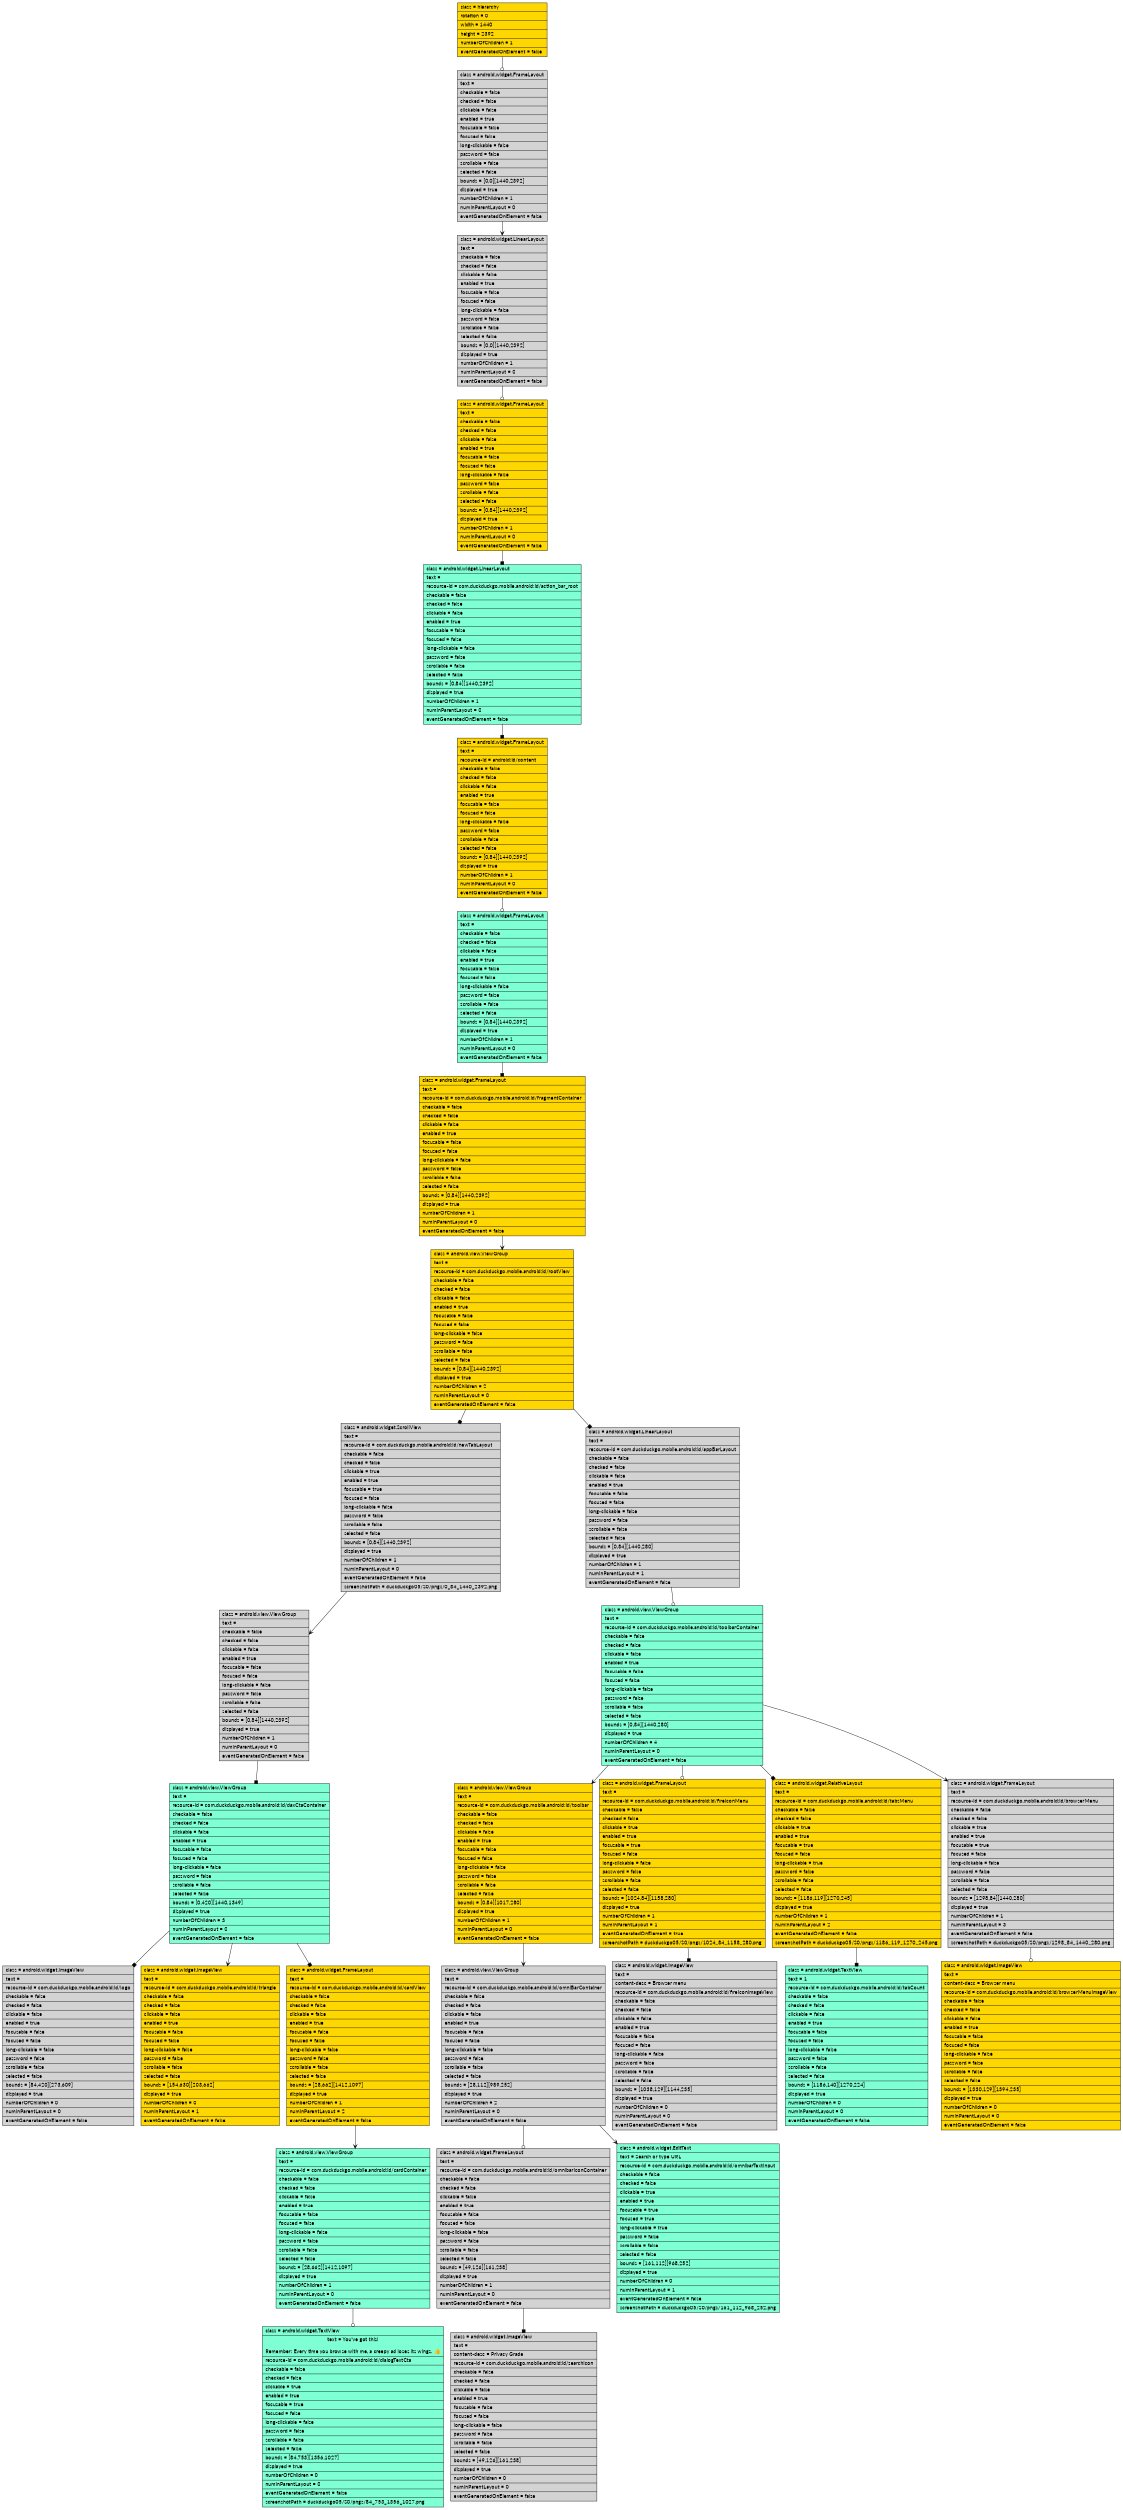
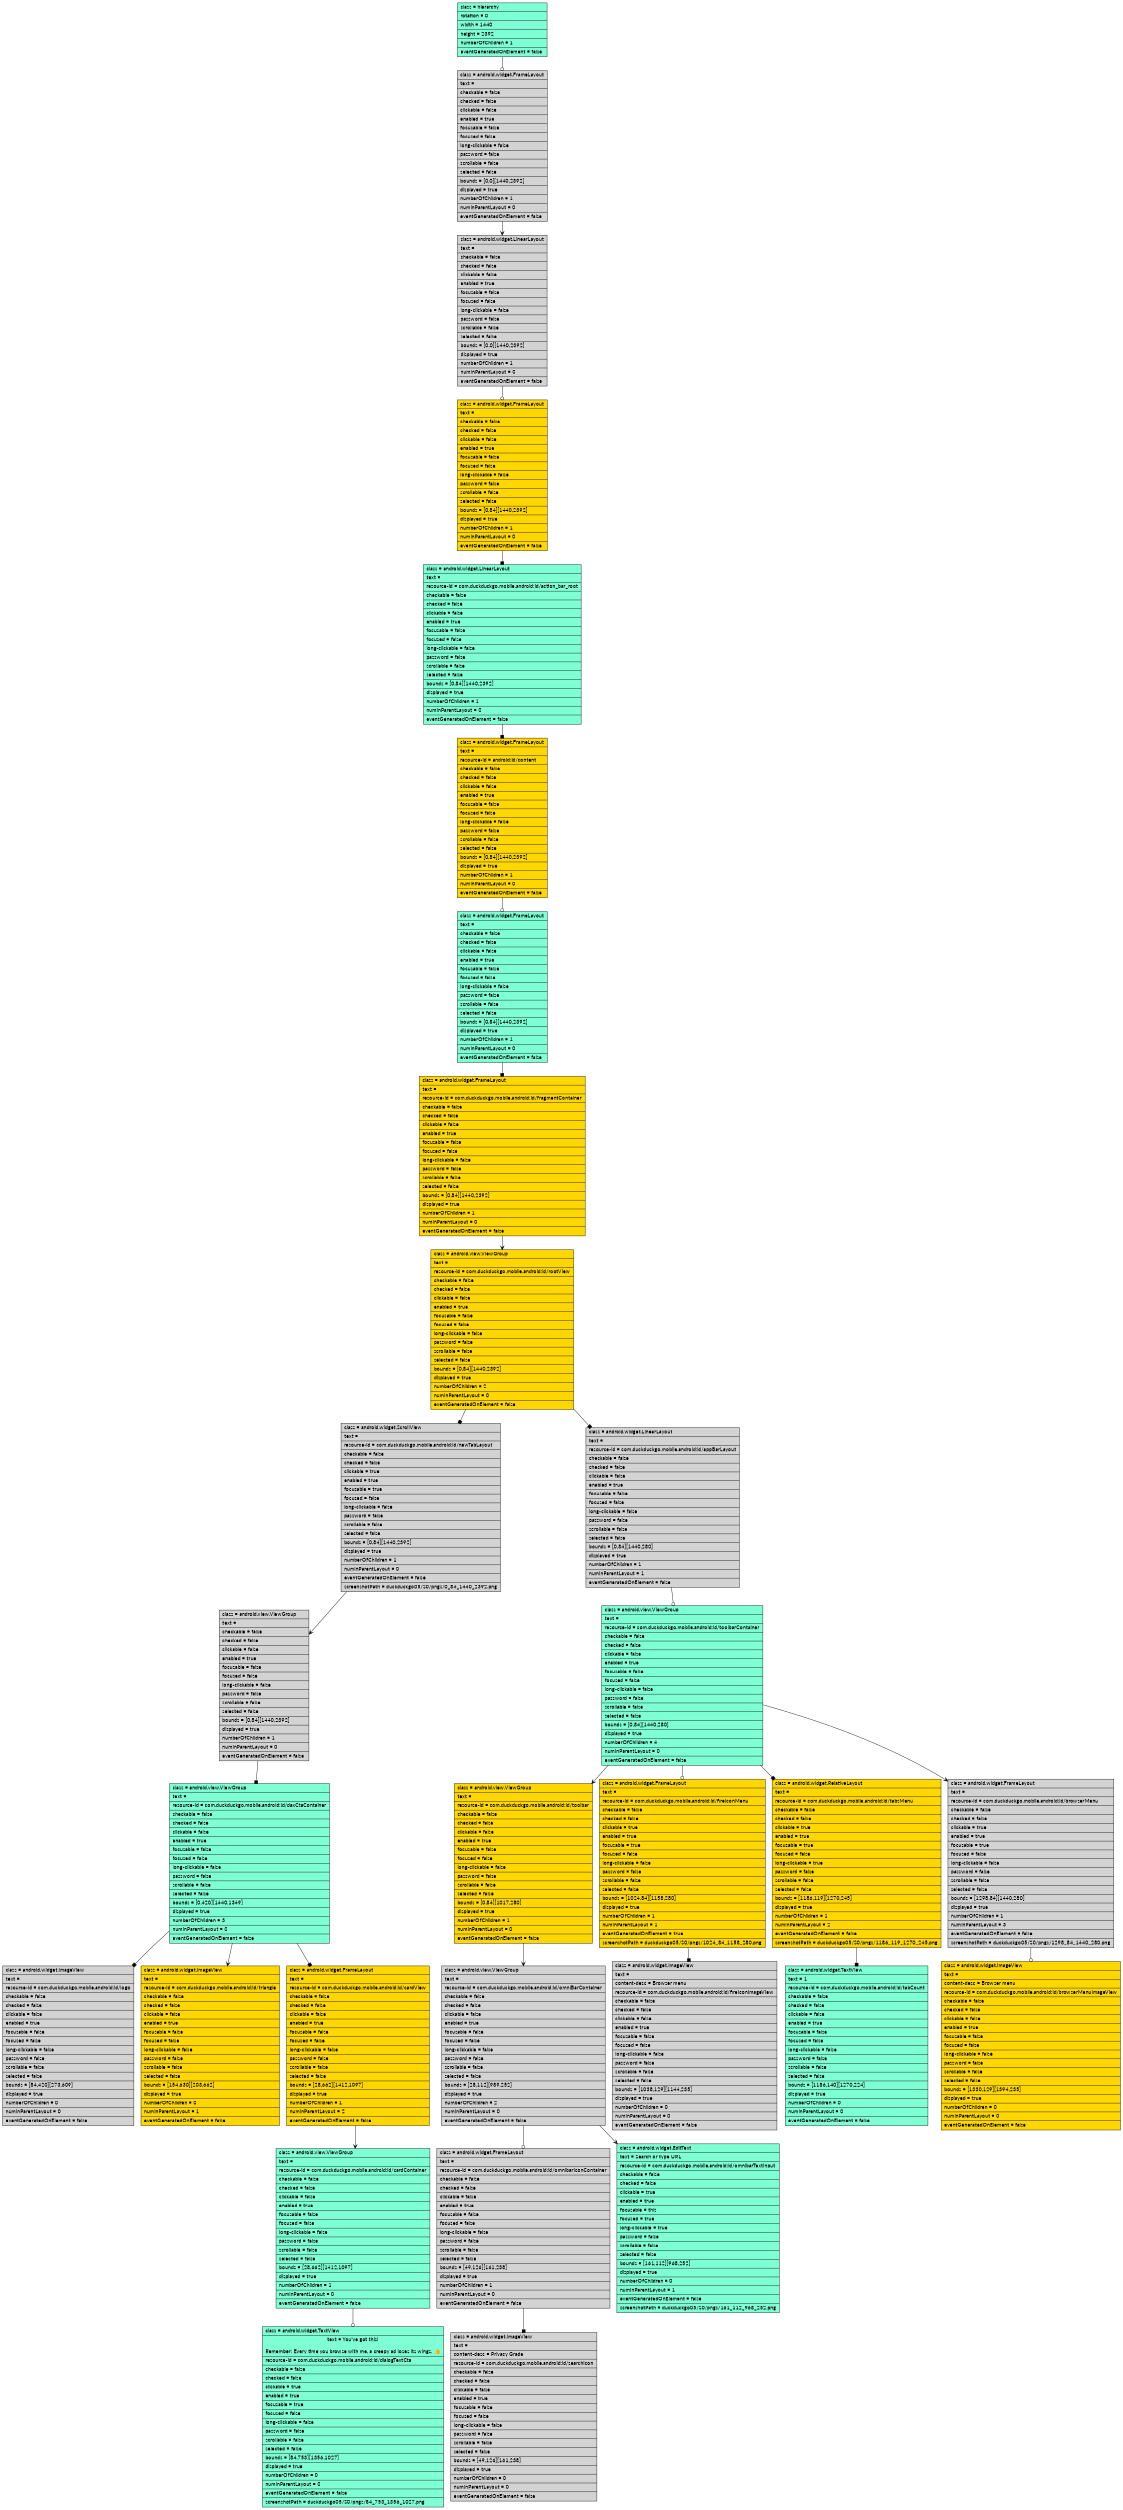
node "class = hierarchy": fillcolor gold -> aquamarine
node "class = android.widget.EditText": text "focusable = true" -> "focusable = this"
